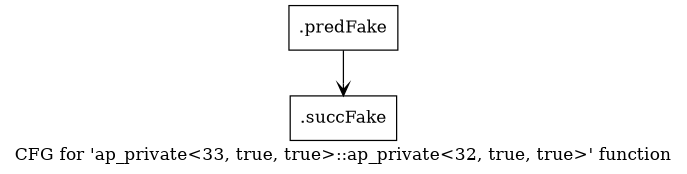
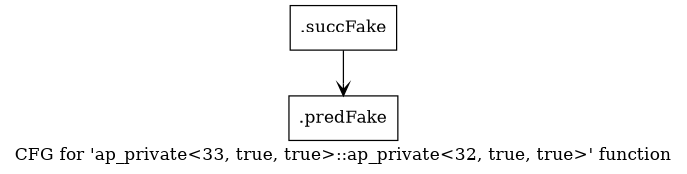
edge ".predFake" -> ".succFake": reversed
